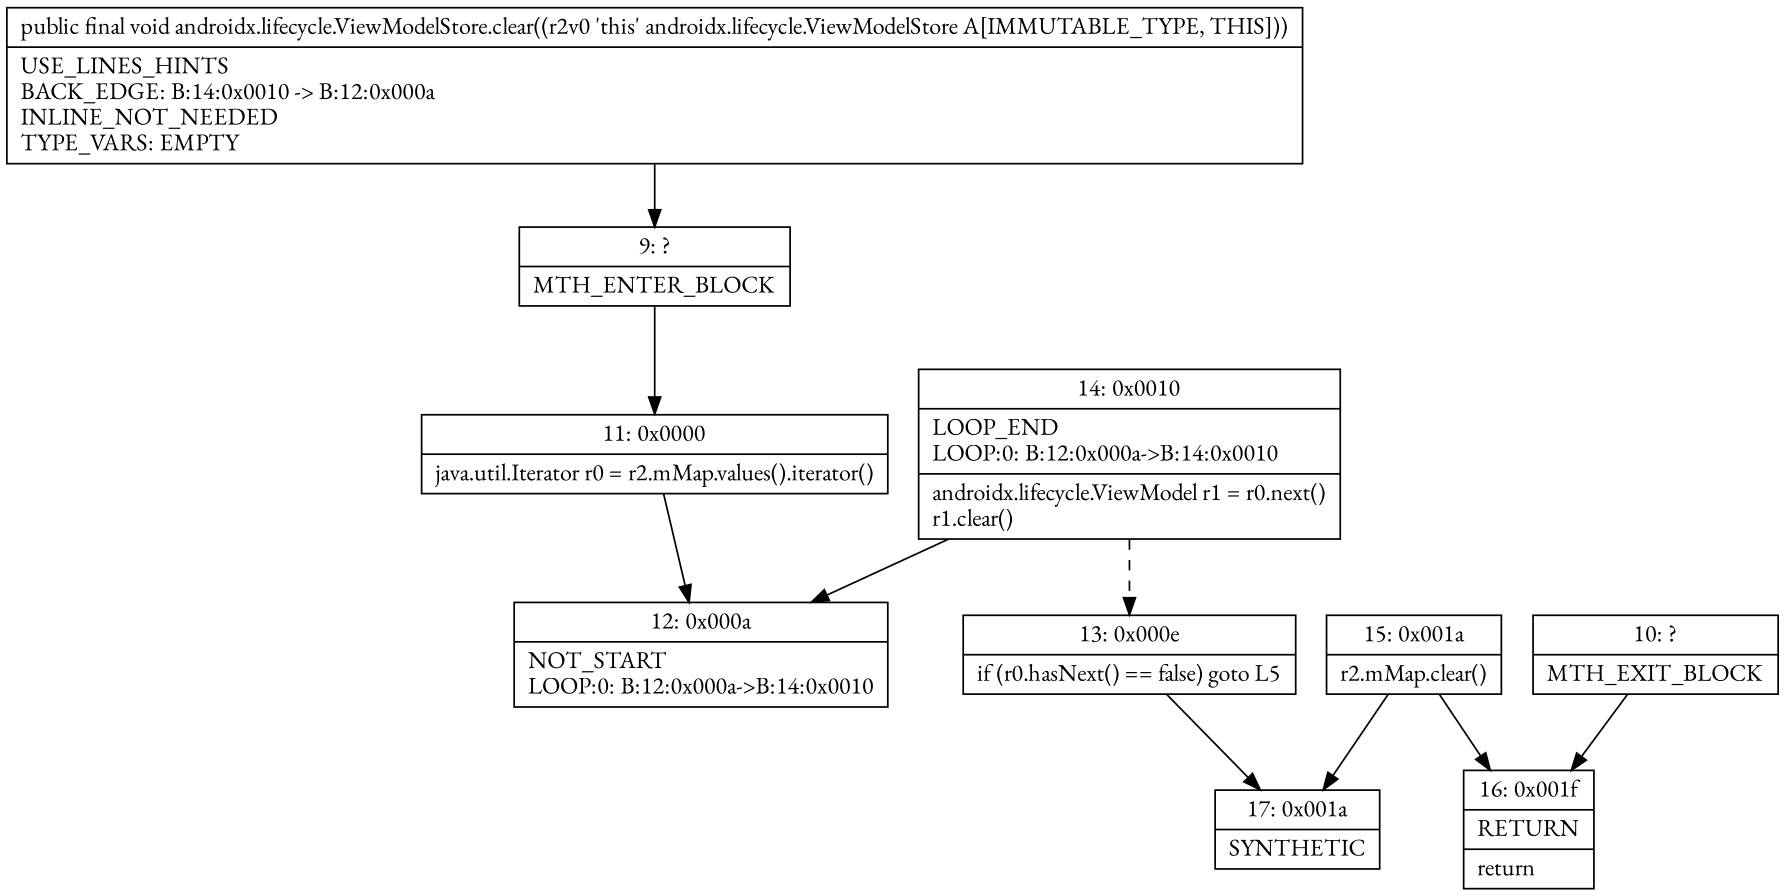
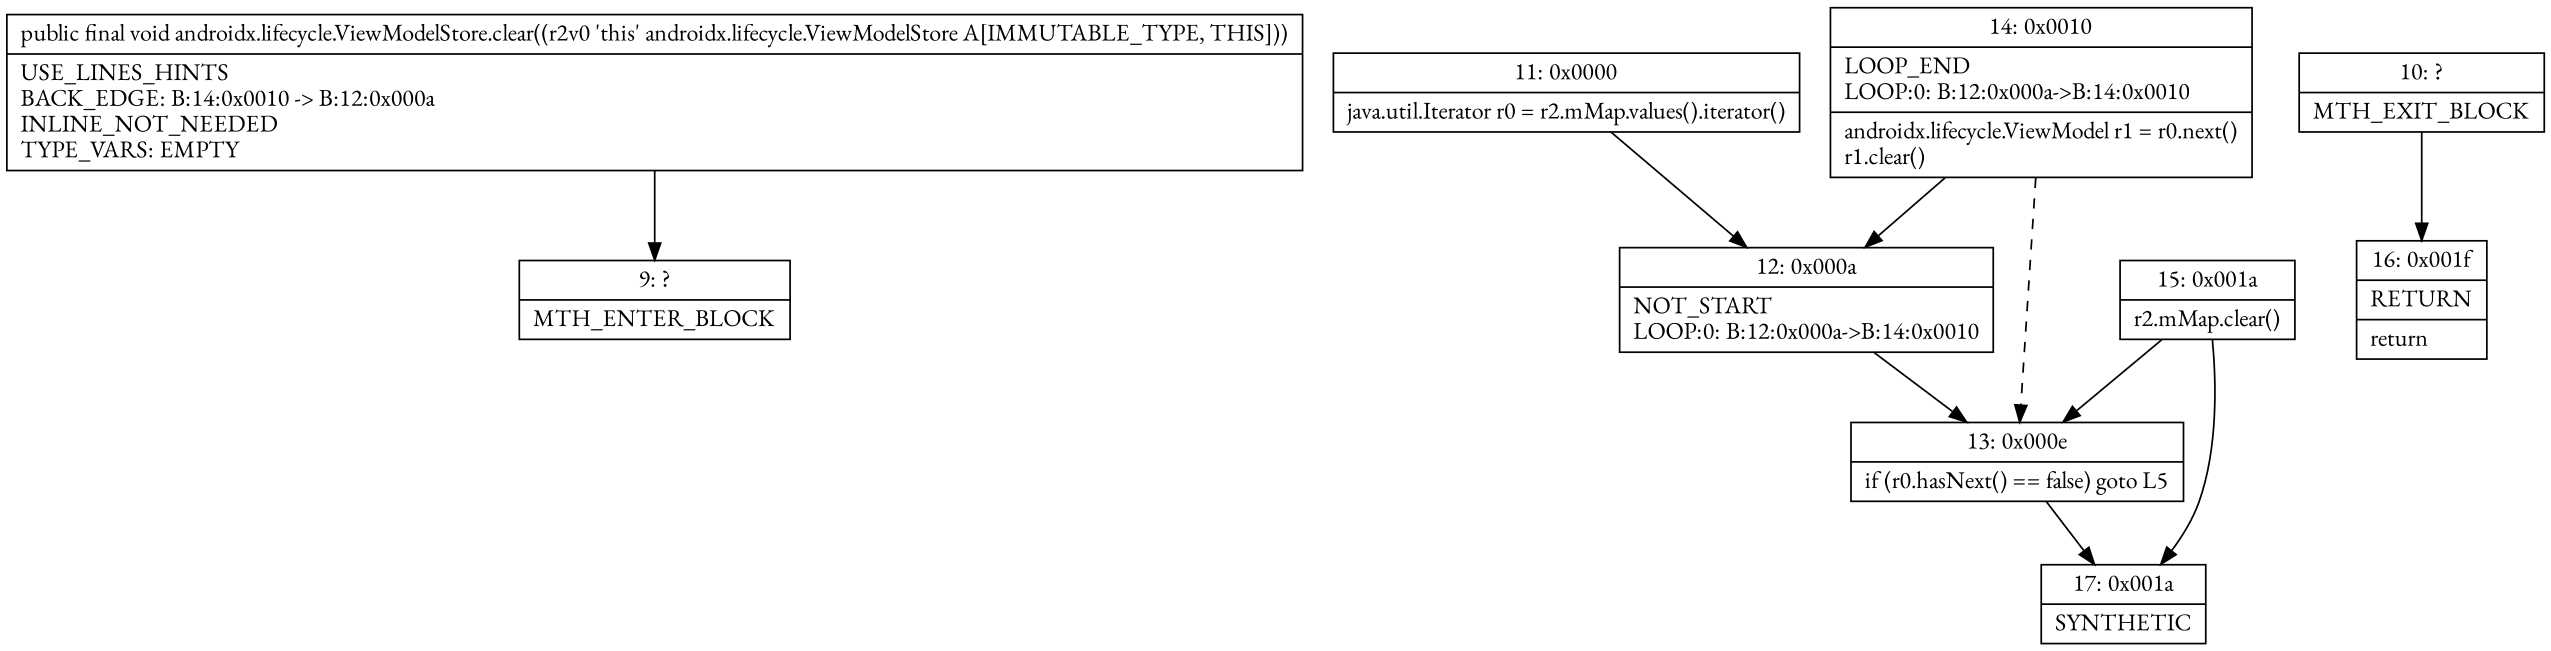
edge "9: ?" -> "11: 0x0000": removed
edge "12: 0x000a" -> "13: 0x000e": added
edge "15: 0x001a" -> "16: 0x001f": now "15: 0x001a" -> "13: 0x000e"
